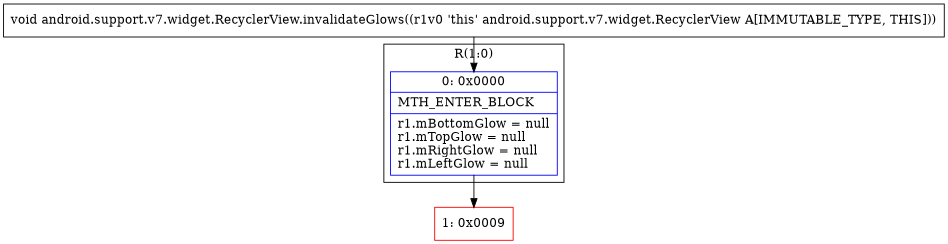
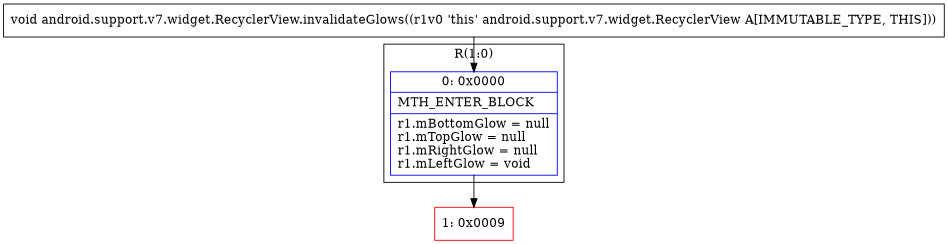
node "0: 0x0000": text "r1.mLeftGlow = null" -> "r1.mLeftGlow = void"
